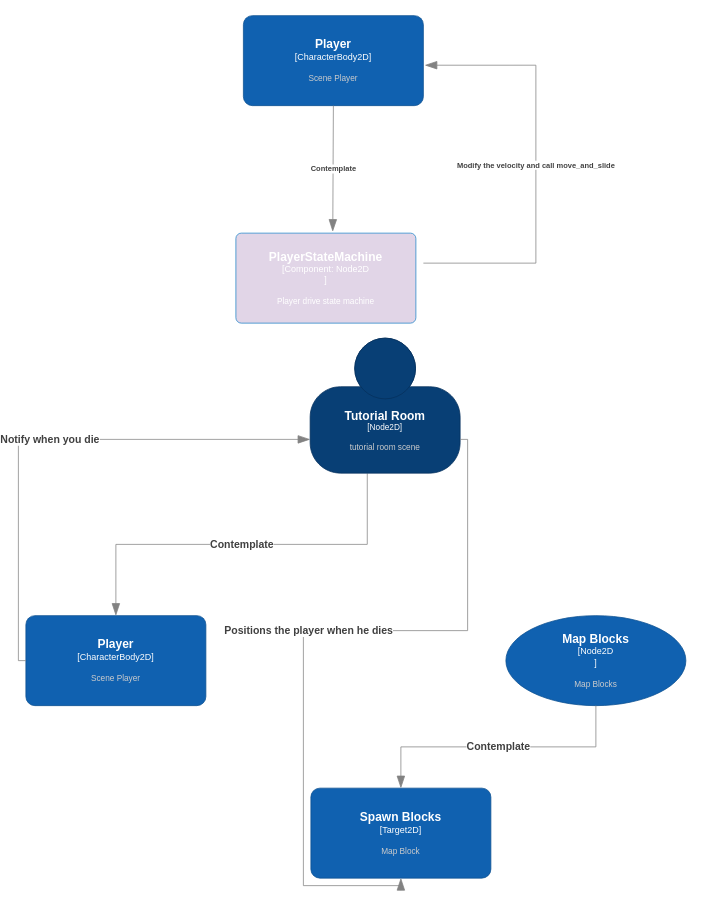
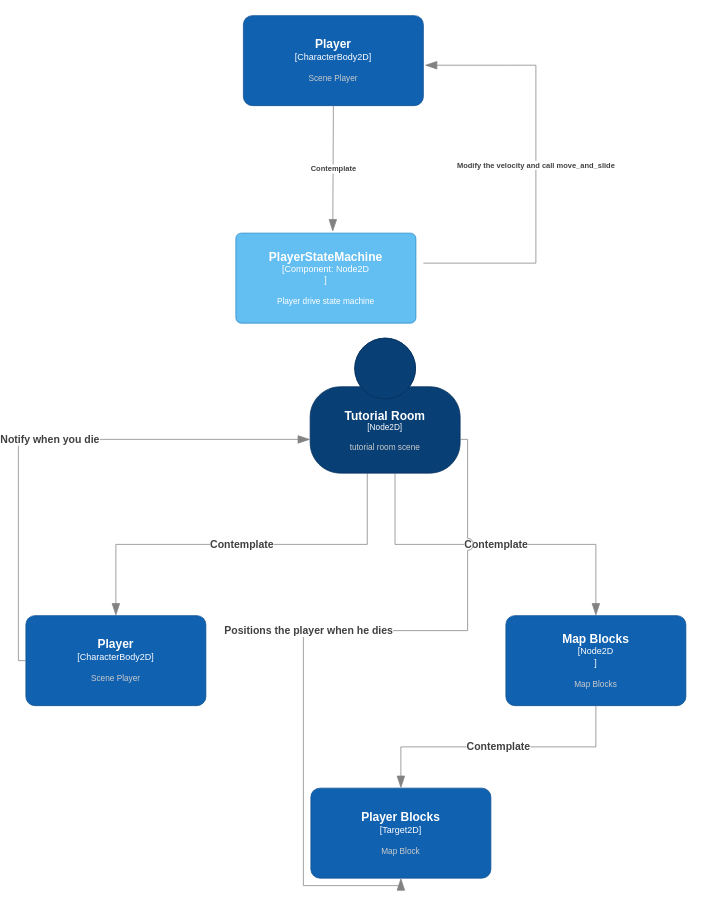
node "PlayerStateMachine [Component: Node2D ] Player drive state machine": fillcolor #e1d5e7 -> #63bef2
edge "Tutorial Room [Node2D] tutorial room scene" -> "Map Blocks [Node2D ] Map Blocks": added, label "Contemplate"
node "Map Blocks [Node2D ] Map Blocks": shape ellipse -> rounded rectangle
node "Spawn Blocks [Target2D] Map Block": label "Spawn Blocks [Target2D] Map Block" -> "Player Blocks [Target2D] Map Block"
